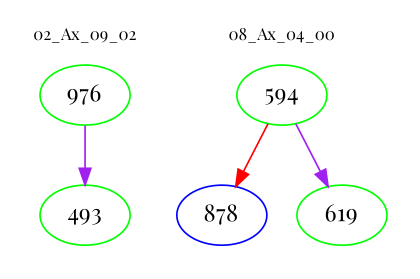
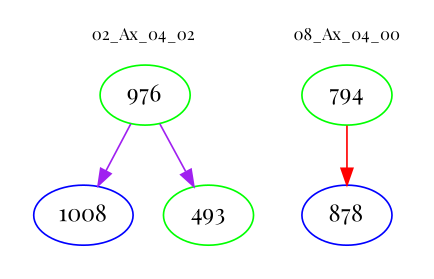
cluster "02_Ax_09_02": label "02_Ax_09_02" -> "02_Ax_04_02"
node "594": label "594" -> "794"
node "1008": added
node "619": removed
